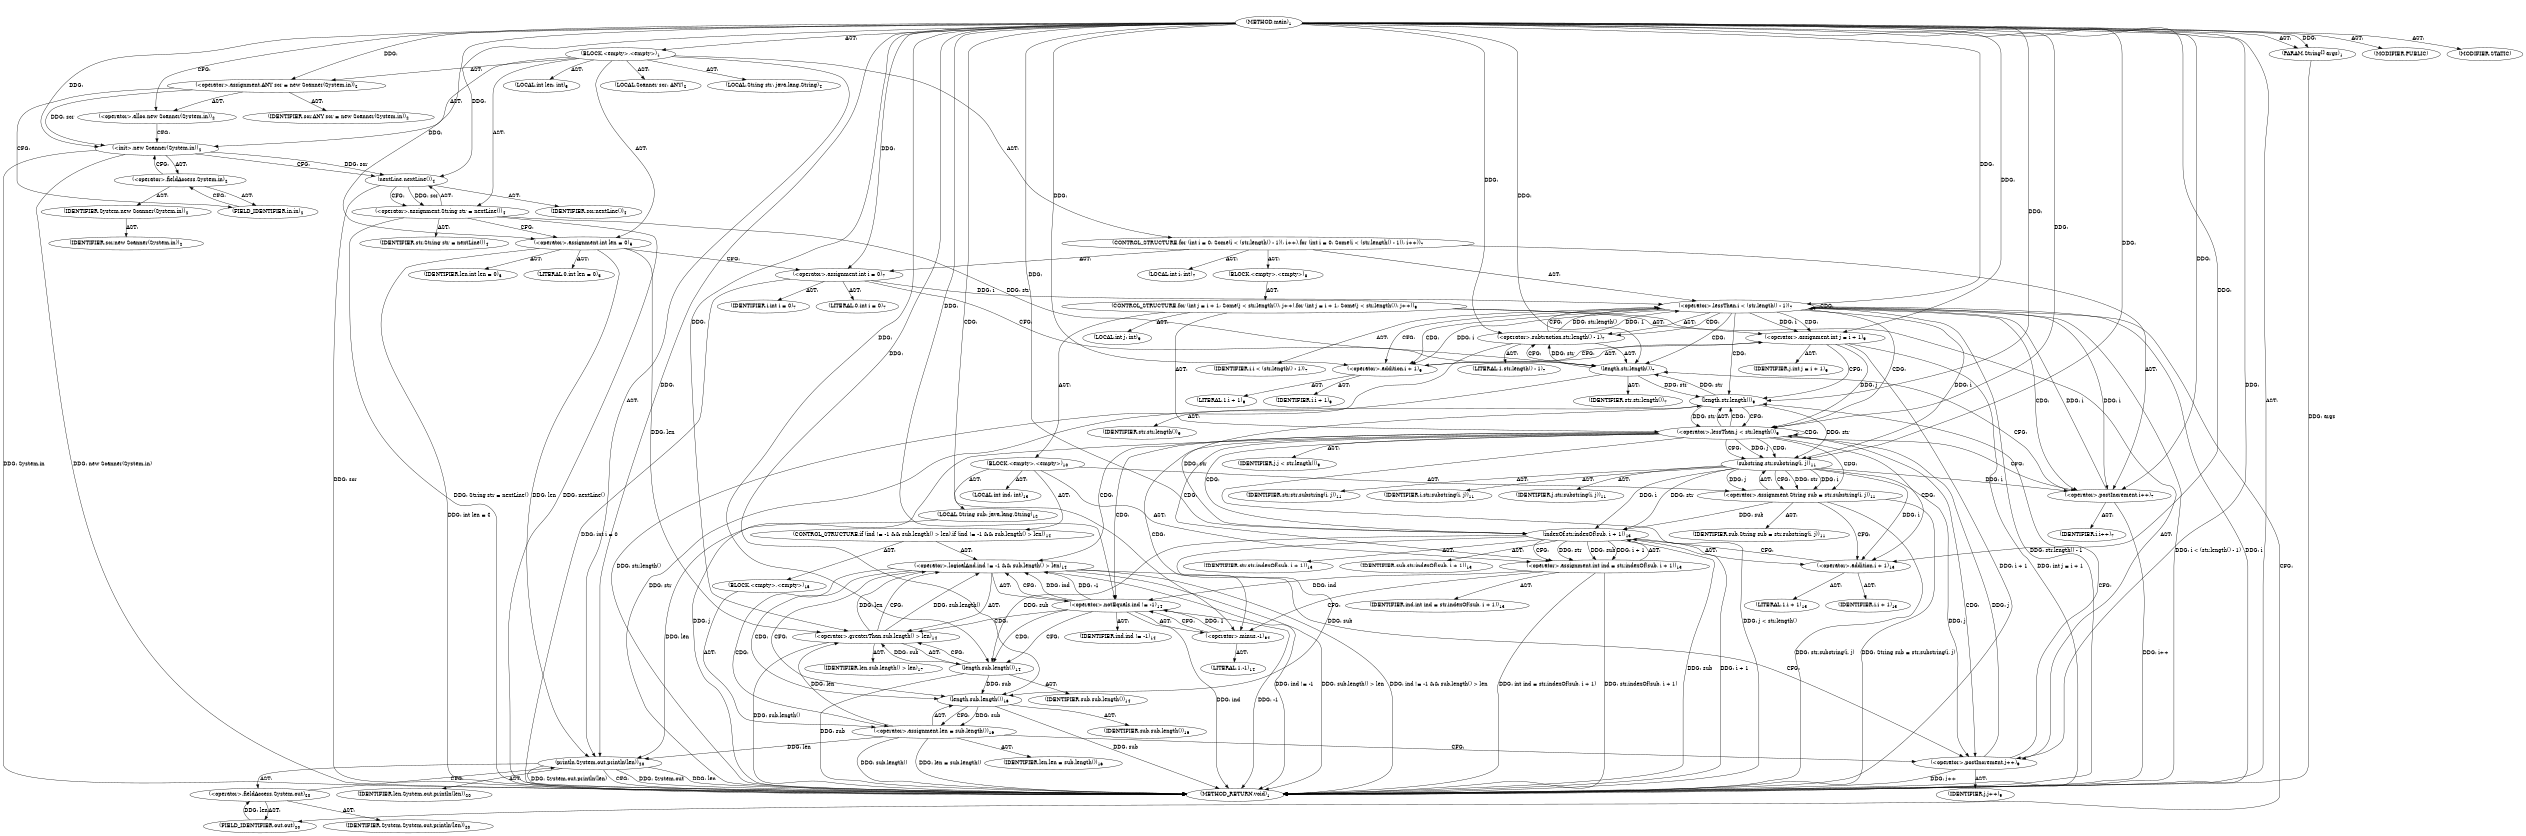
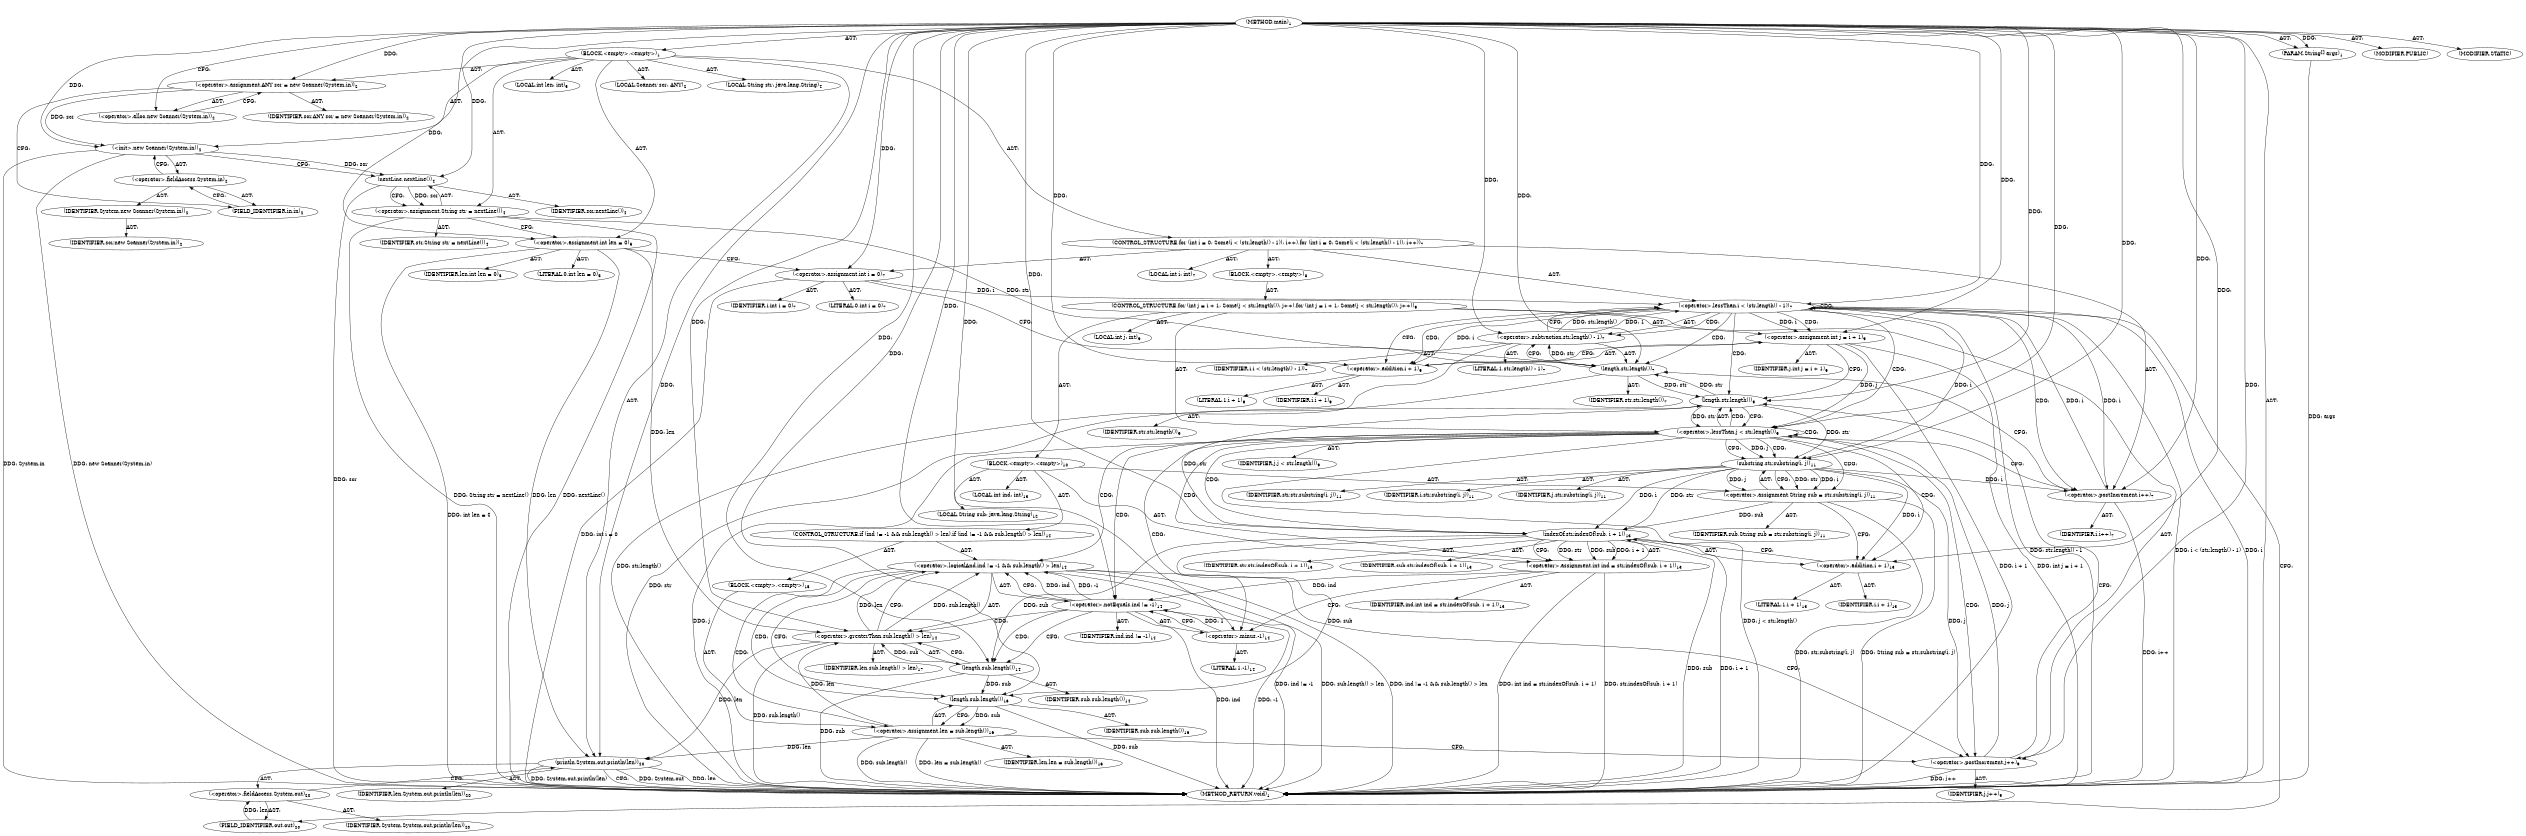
edge "(<operator>.alloc,new Scanner(System.in))" -> "(<init>,new Scanner(System.in))": now "(<operator>.alloc,new Scanner(System.in))" -> "(<operator>.assignment,ANY scr = new Scanner(System.in))"
edge "(<operator>.lessThan,i < (str.length() - 1))" -> "(IDENTIFIER,i,i < (str.length() - 1))": now "(<operator>.subtraction,str.length() - 1)" -> "(IDENTIFIER,i,i < (str.length() - 1))"
edge "(METHOD,main)" -> "(<operator>.minus,-1)": label "CDG: " -> "DDG: "
edge "(LOCAL,String sub: java.lang.String)" -> "(println,System.out.println(len))": now "(<operator>.greaterThan,sub.length() > len)" -> "(println,System.out.println(len))"
node "(<operator>.minus,-1)": text "94" -> "14"
